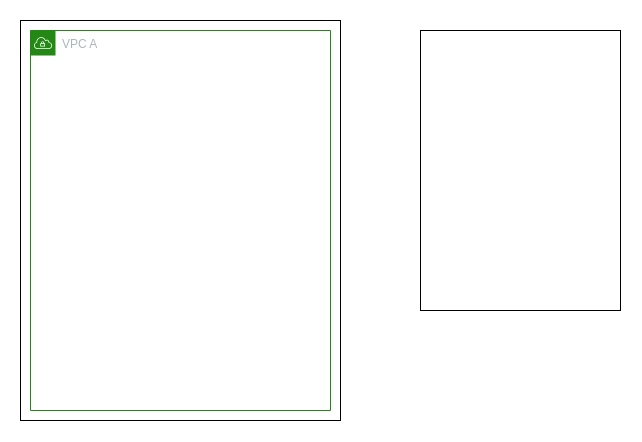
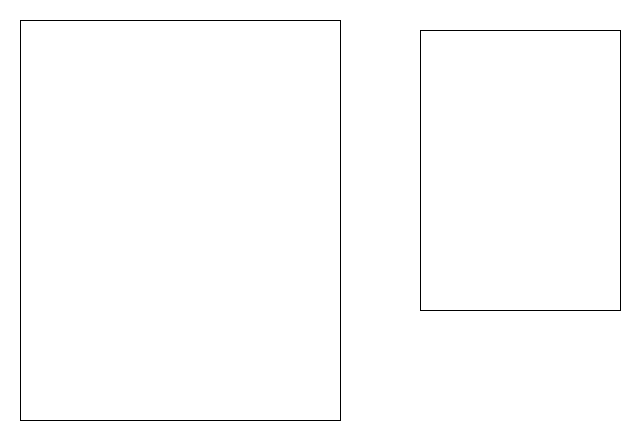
node "VPC A": removed
